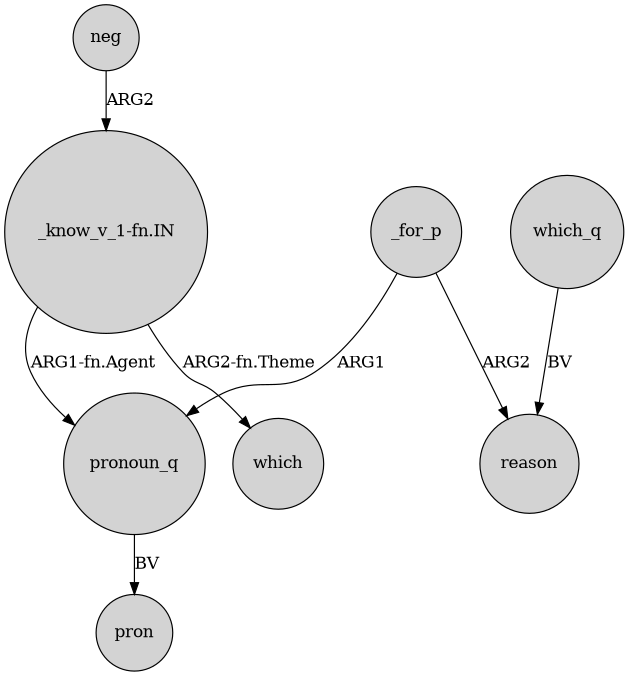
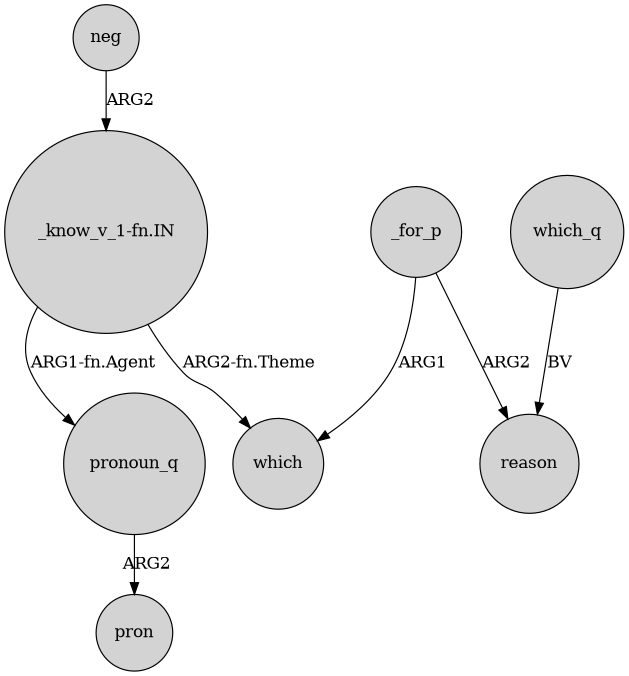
edge "_for_p" -> "pronoun_q": now "_for_p" -> "which"
edge "pronoun_q" -> "pron": label "BV" -> "ARG2"
